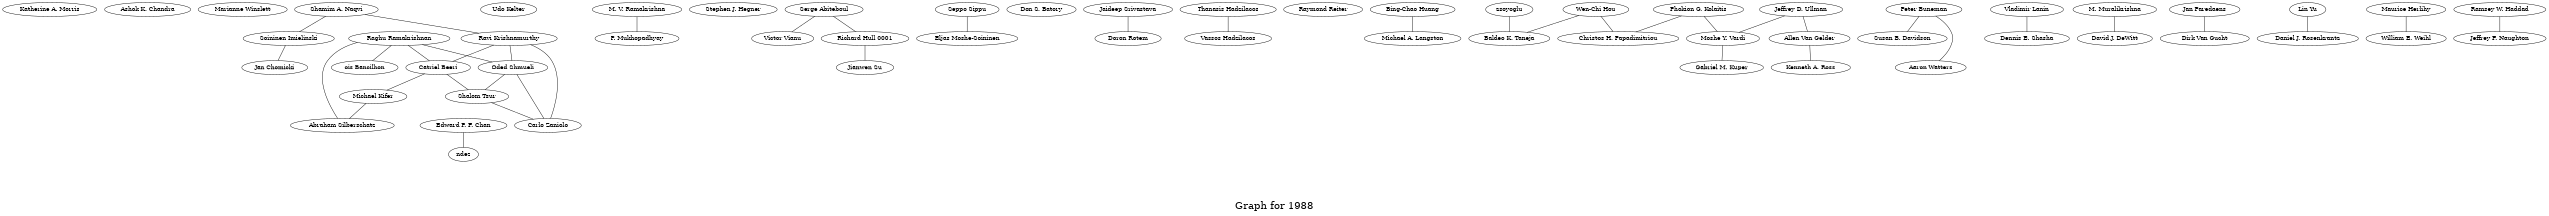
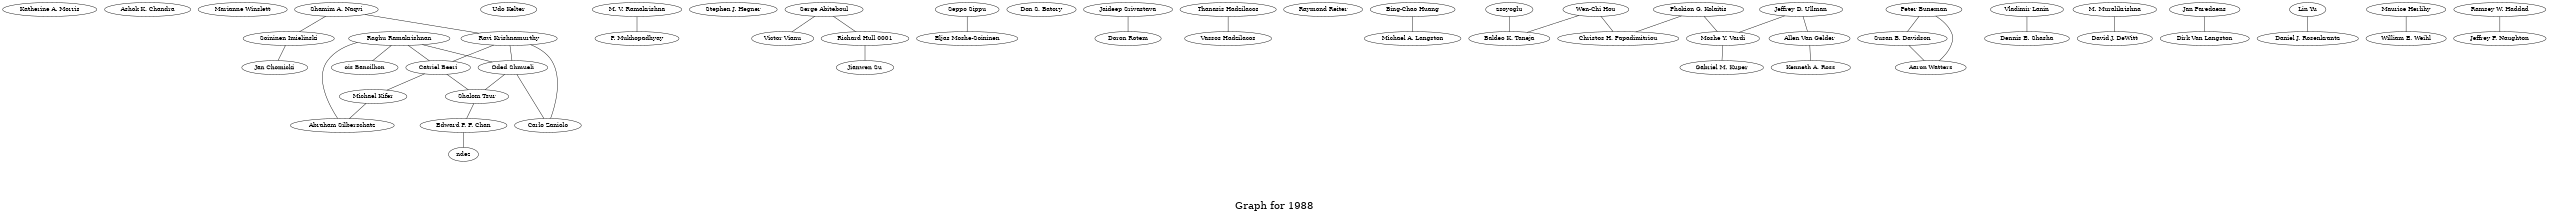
node "Dirk Van Gucht": label "Dirk Van Gucht" -> "Dirk Van Langston"
edge "Susan B. Davidson" -- "Aaron Watters": added
edge "Shalom Tsur" -- "Carlo Zaniolo": now "Shalom Tsur" -- "Edward P. F. Chan"
